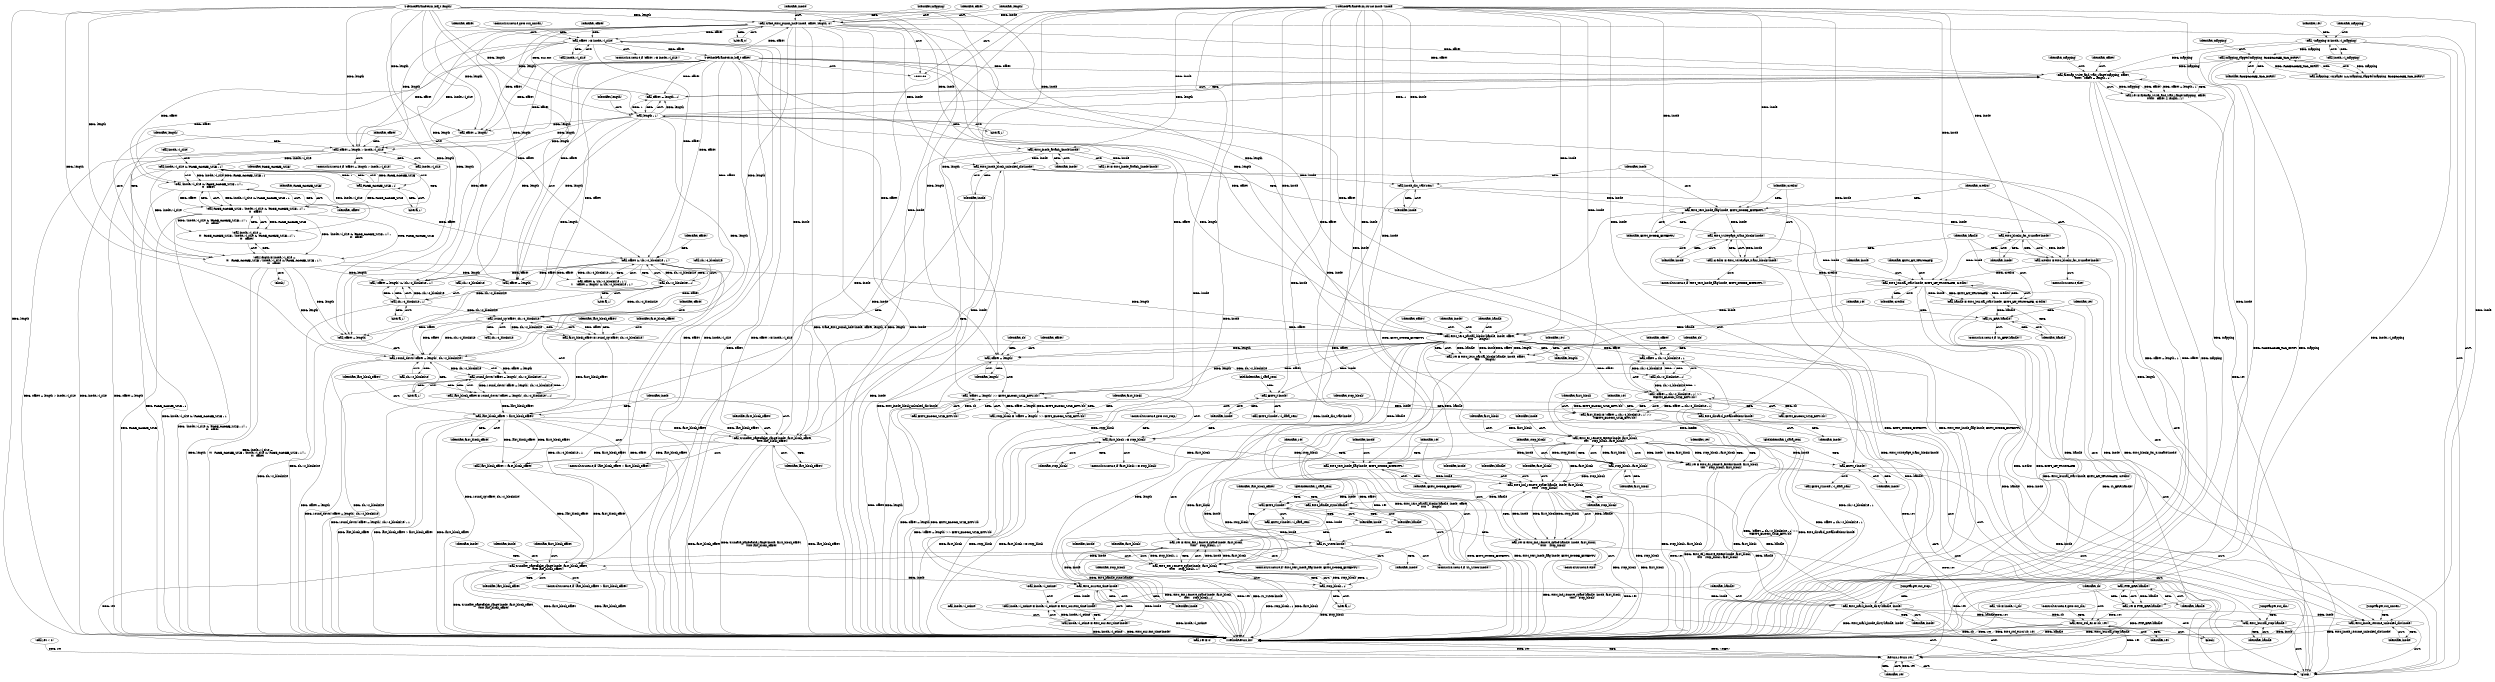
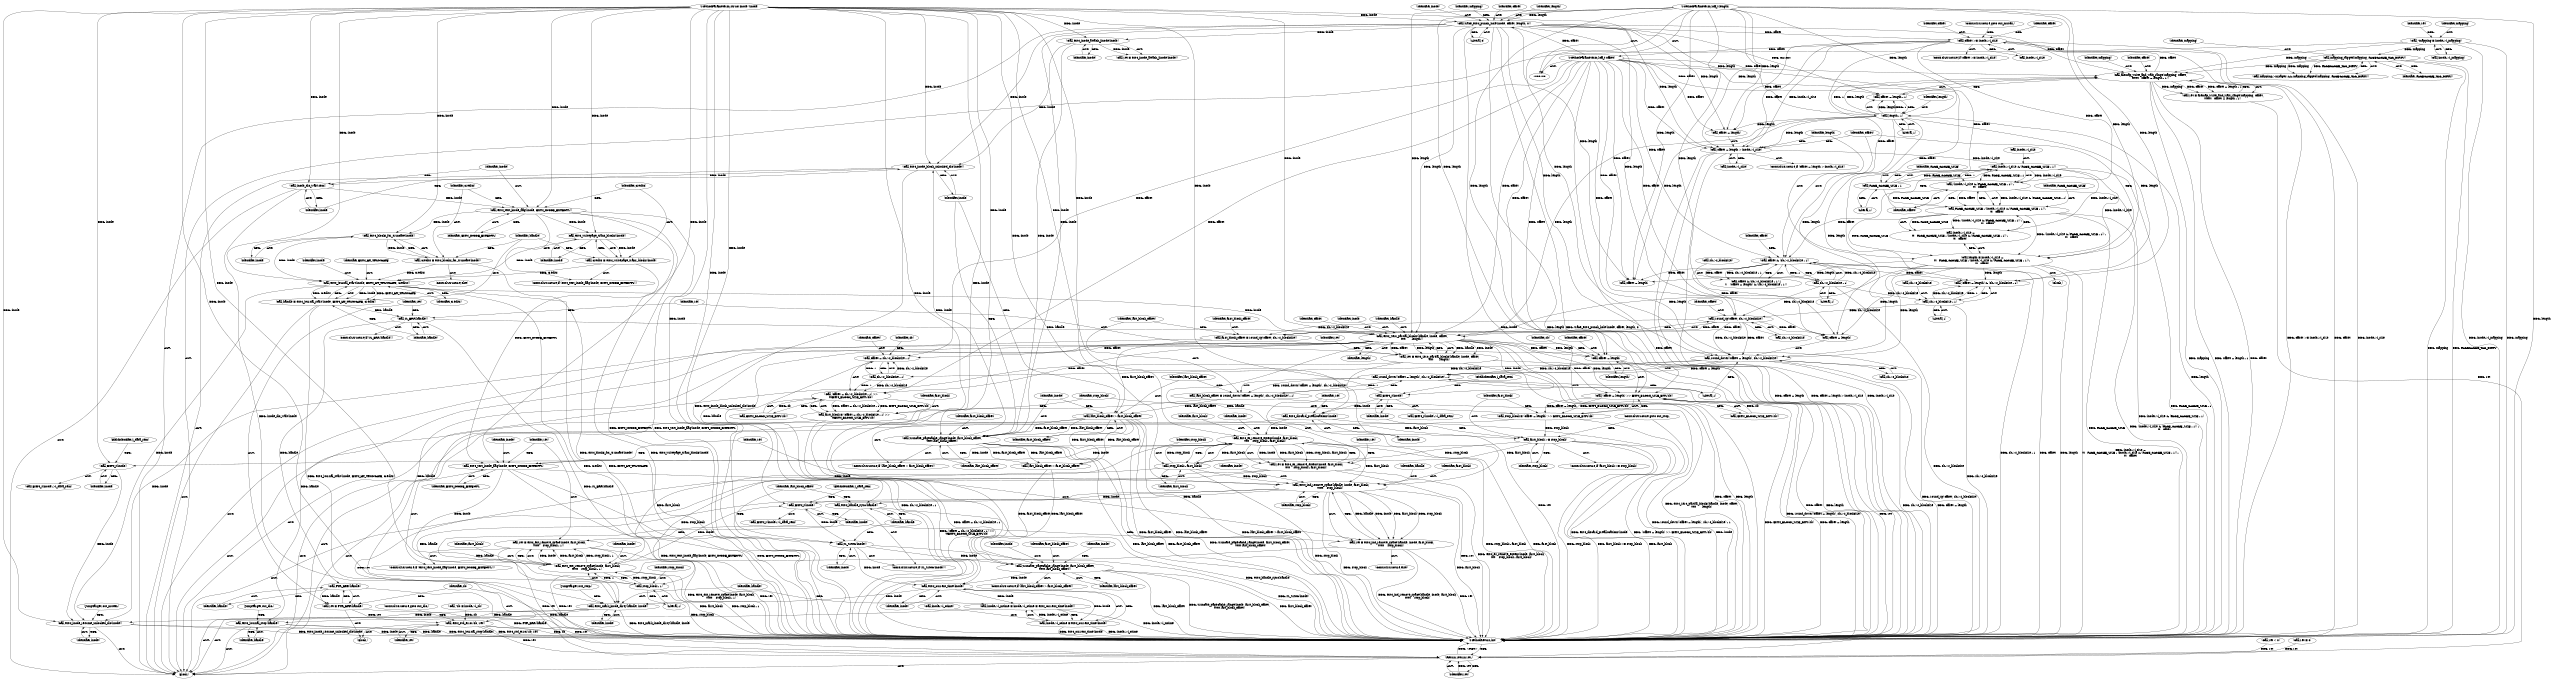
edge "(Call,ext4_inode_attach_jinode(inode))" -> "(MethodReturn,int)": now "(ControlStructure,goto out_stop;)" -> "(MethodReturn,int)"
node "(Call,inode->i_mtime)": removed
edge "(Call,PTR_ERR(handle))" -> "(MethodReturn,int)": label "DDG: ret" -> "DDG: handle"
